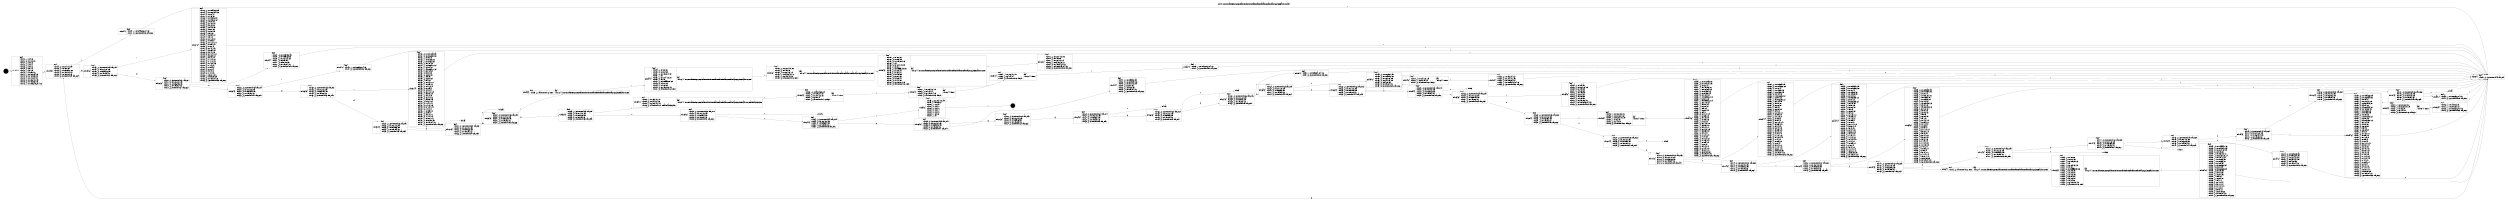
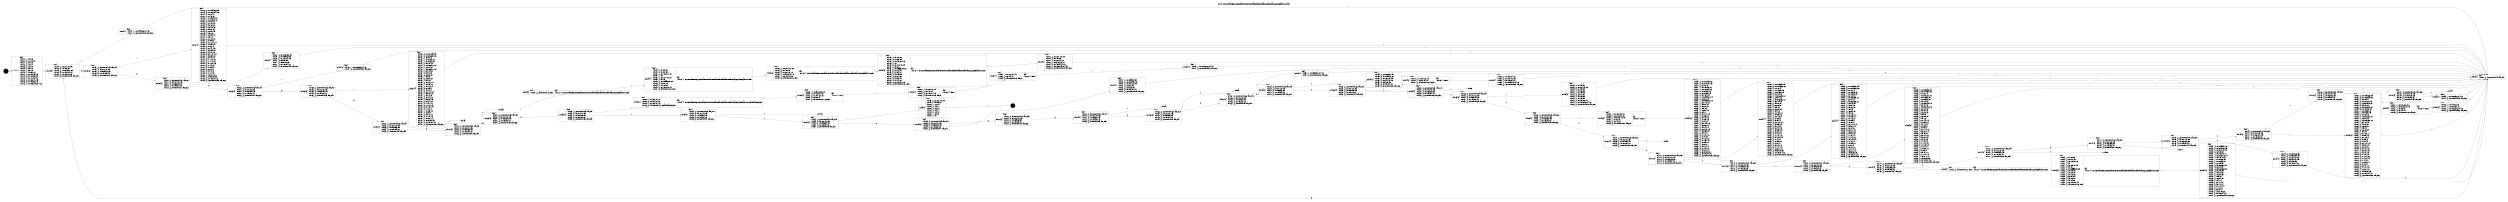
edge "0x4014df [23]" -> "0x4014b0 [47]": reversed
